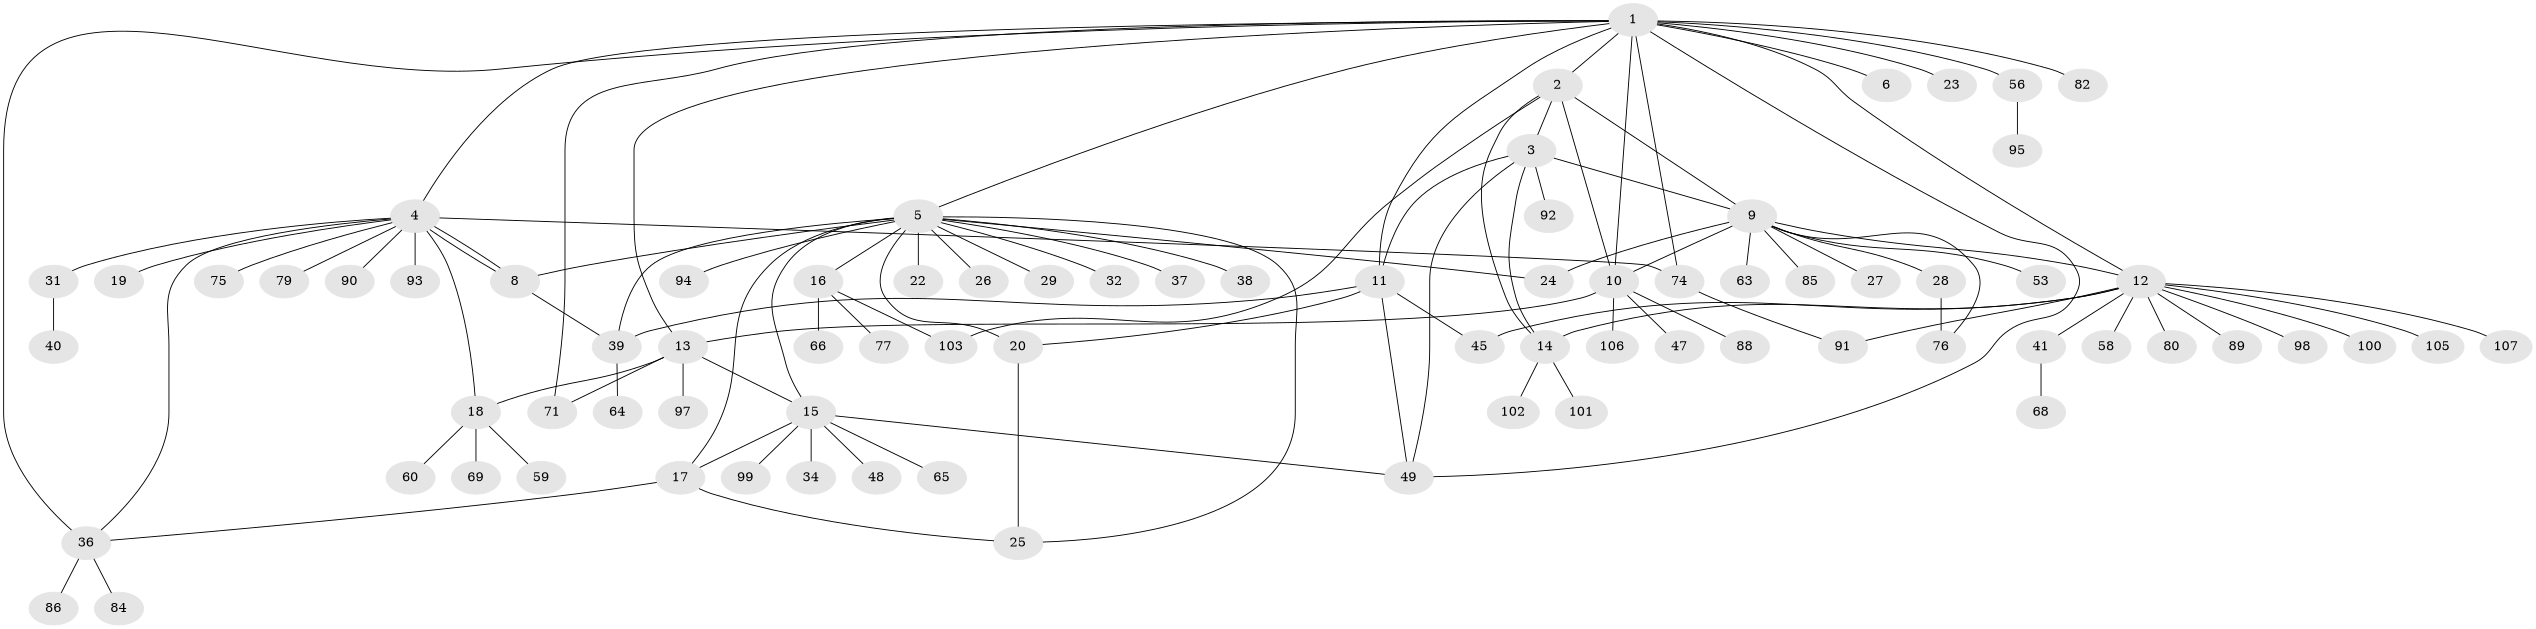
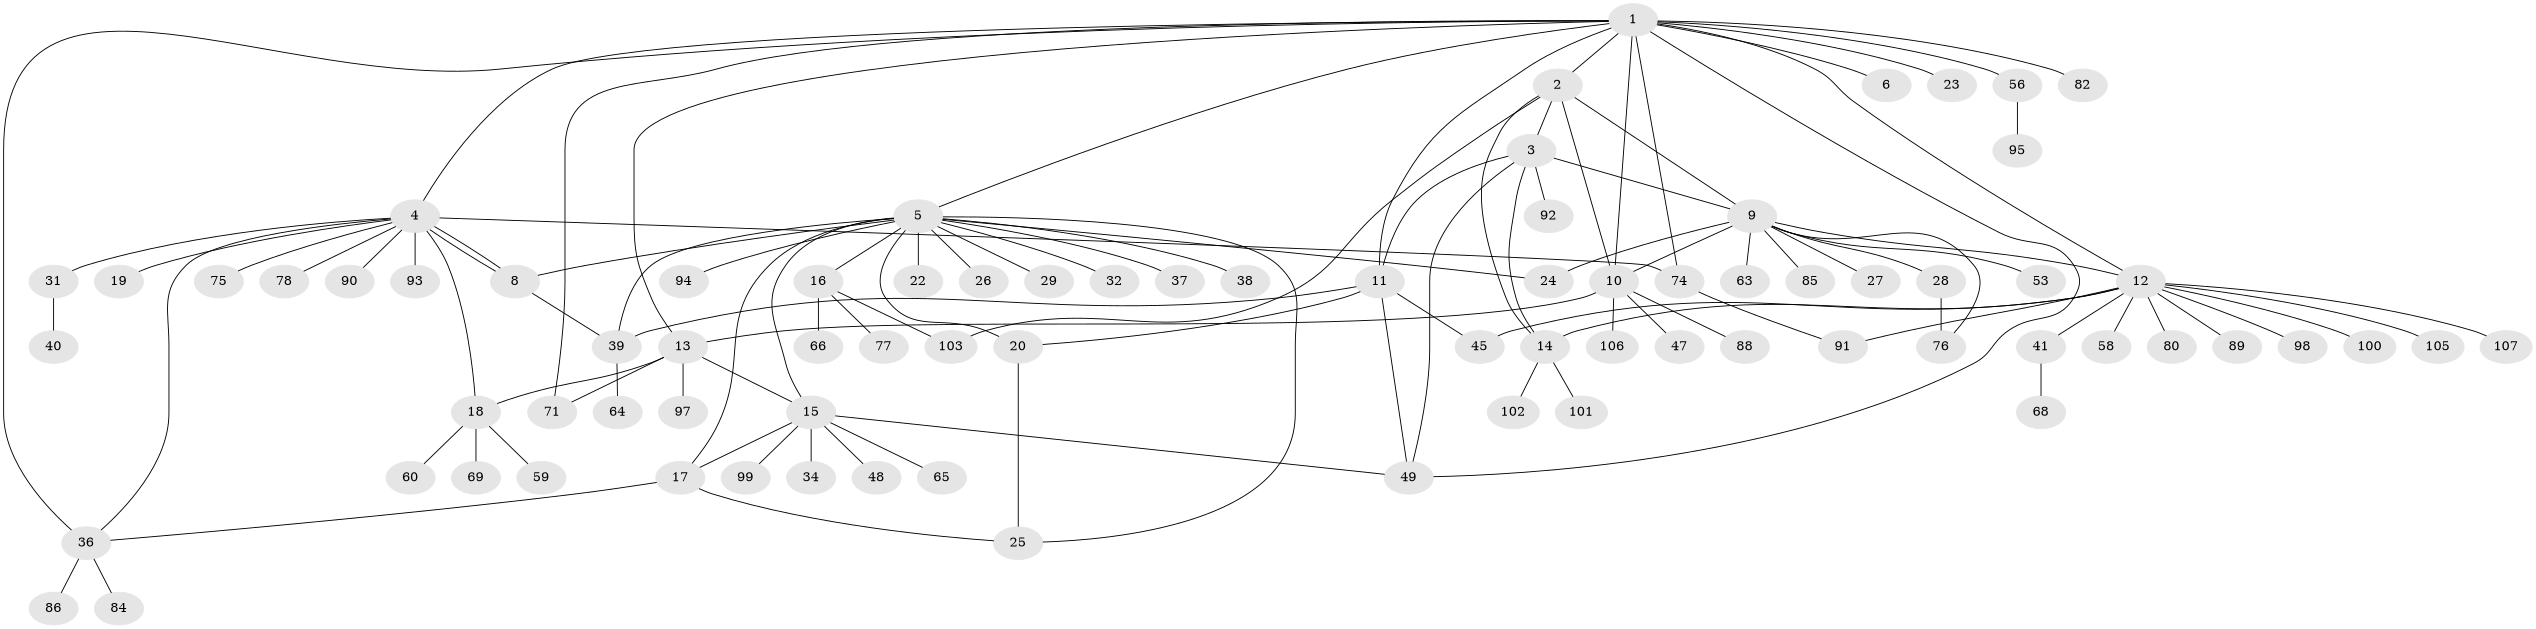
node "79": label "79" -> "78"
